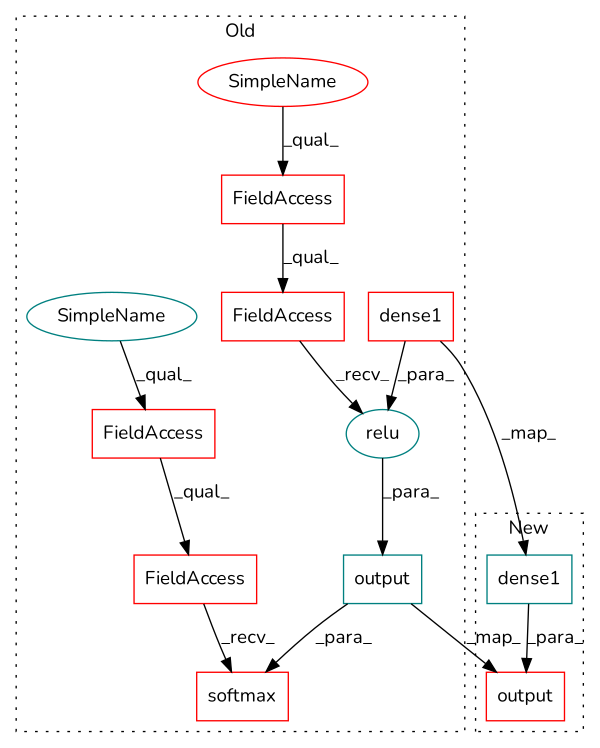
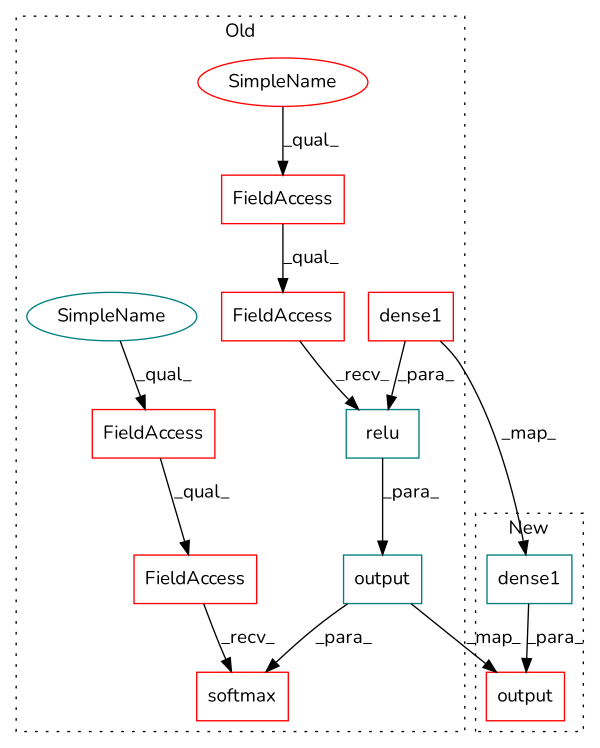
node "relu": shape ellipse -> box
